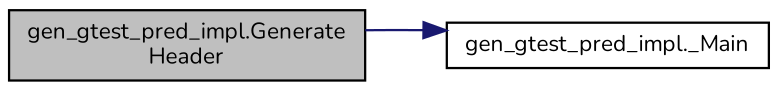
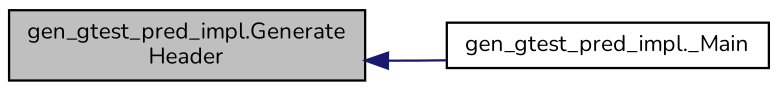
edge "gen_gtest_pred_impl.Generate Header" -> "gen_gtest_pred_impl._Main": reversed
